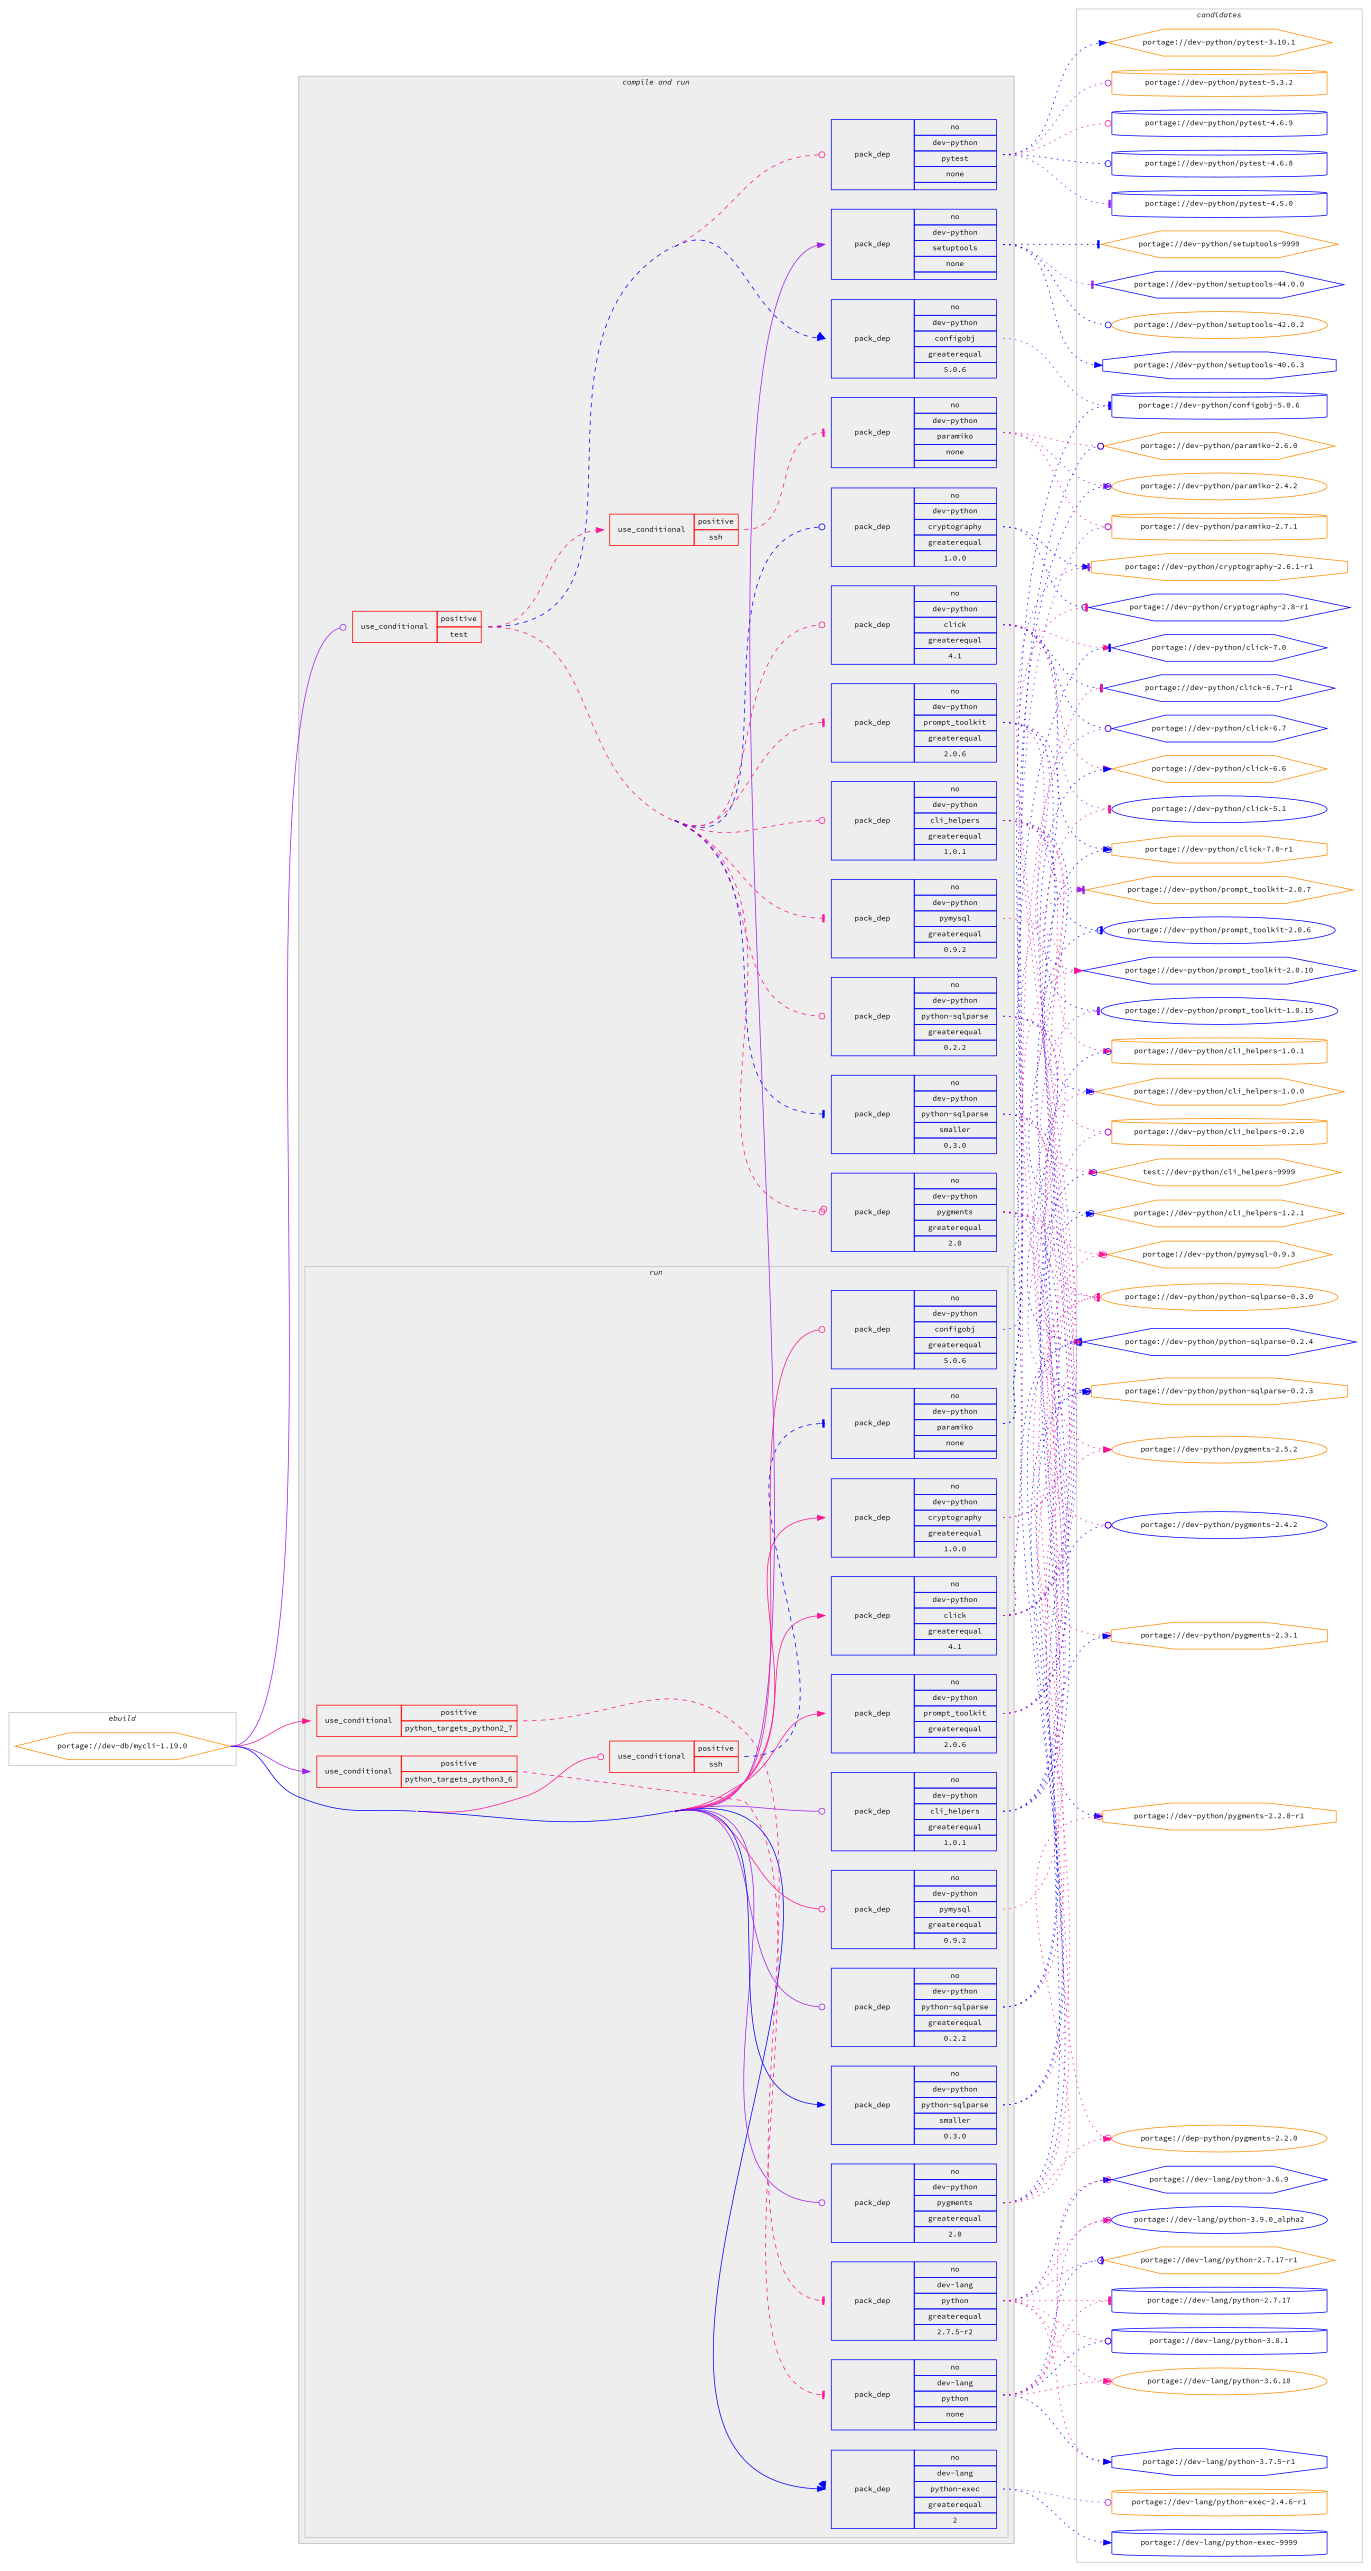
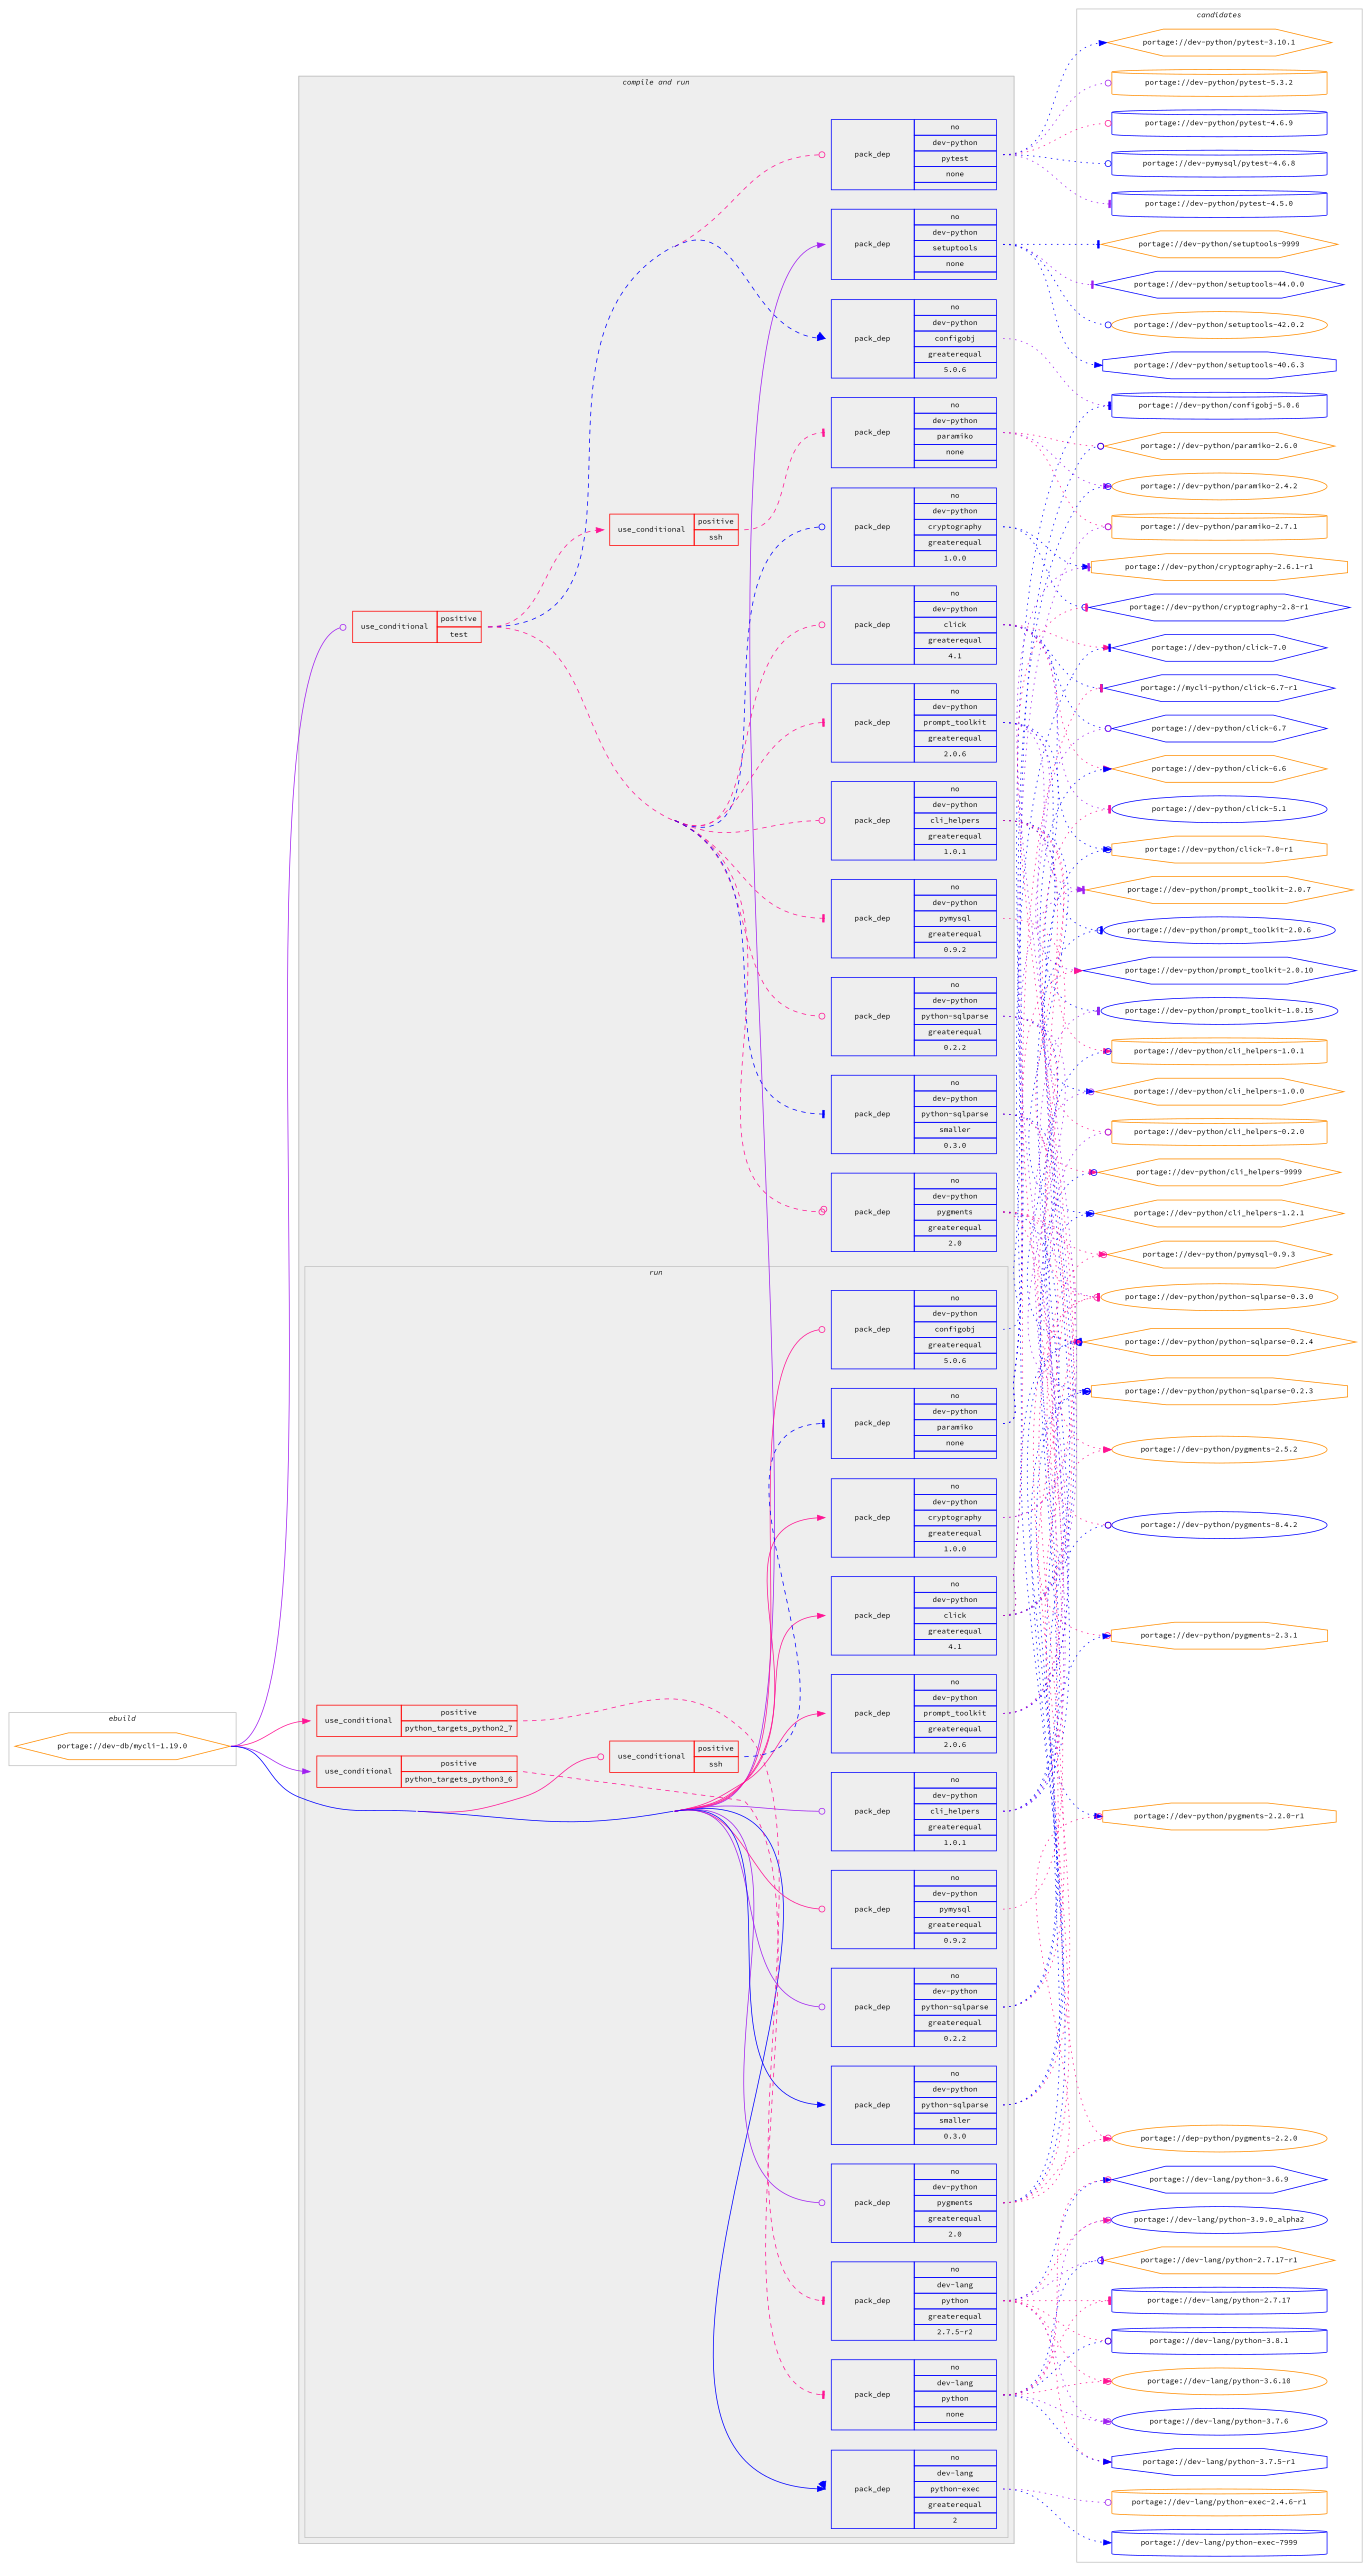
node "portage://dev-python/pytest-4.6.8": label "portage://dev-python/pytest-4.6.8" -> "portage://dev-pymysql/pytest-4.6.8"
node "portage://dev-python/click-6.7-r1": label "portage://dev-python/click-6.7-r1" -> "portage://mycli-python/click-6.7-r1"
node "test://dev-python/cli_helpers-9999": label "test://dev-python/cli_helpers-9999" -> "portage://dev-python/cli_helpers-9999"
node "portage://dev-python/python-sqlparse-0.2.4": color blue -> darkorange
node "portage://dev-python/pygments-2.4.2": label "portage://dev-python/pygments-2.4.2" -> "portage://dev-python/pygments-8.4.2"
node "portage://dev-lang/python-3.7.6": added
node "portage://dev-lang/python-exec-9999": label "portage://dev-lang/python-exec-9999" -> "portage://dev-lang/python-exec-7999"
